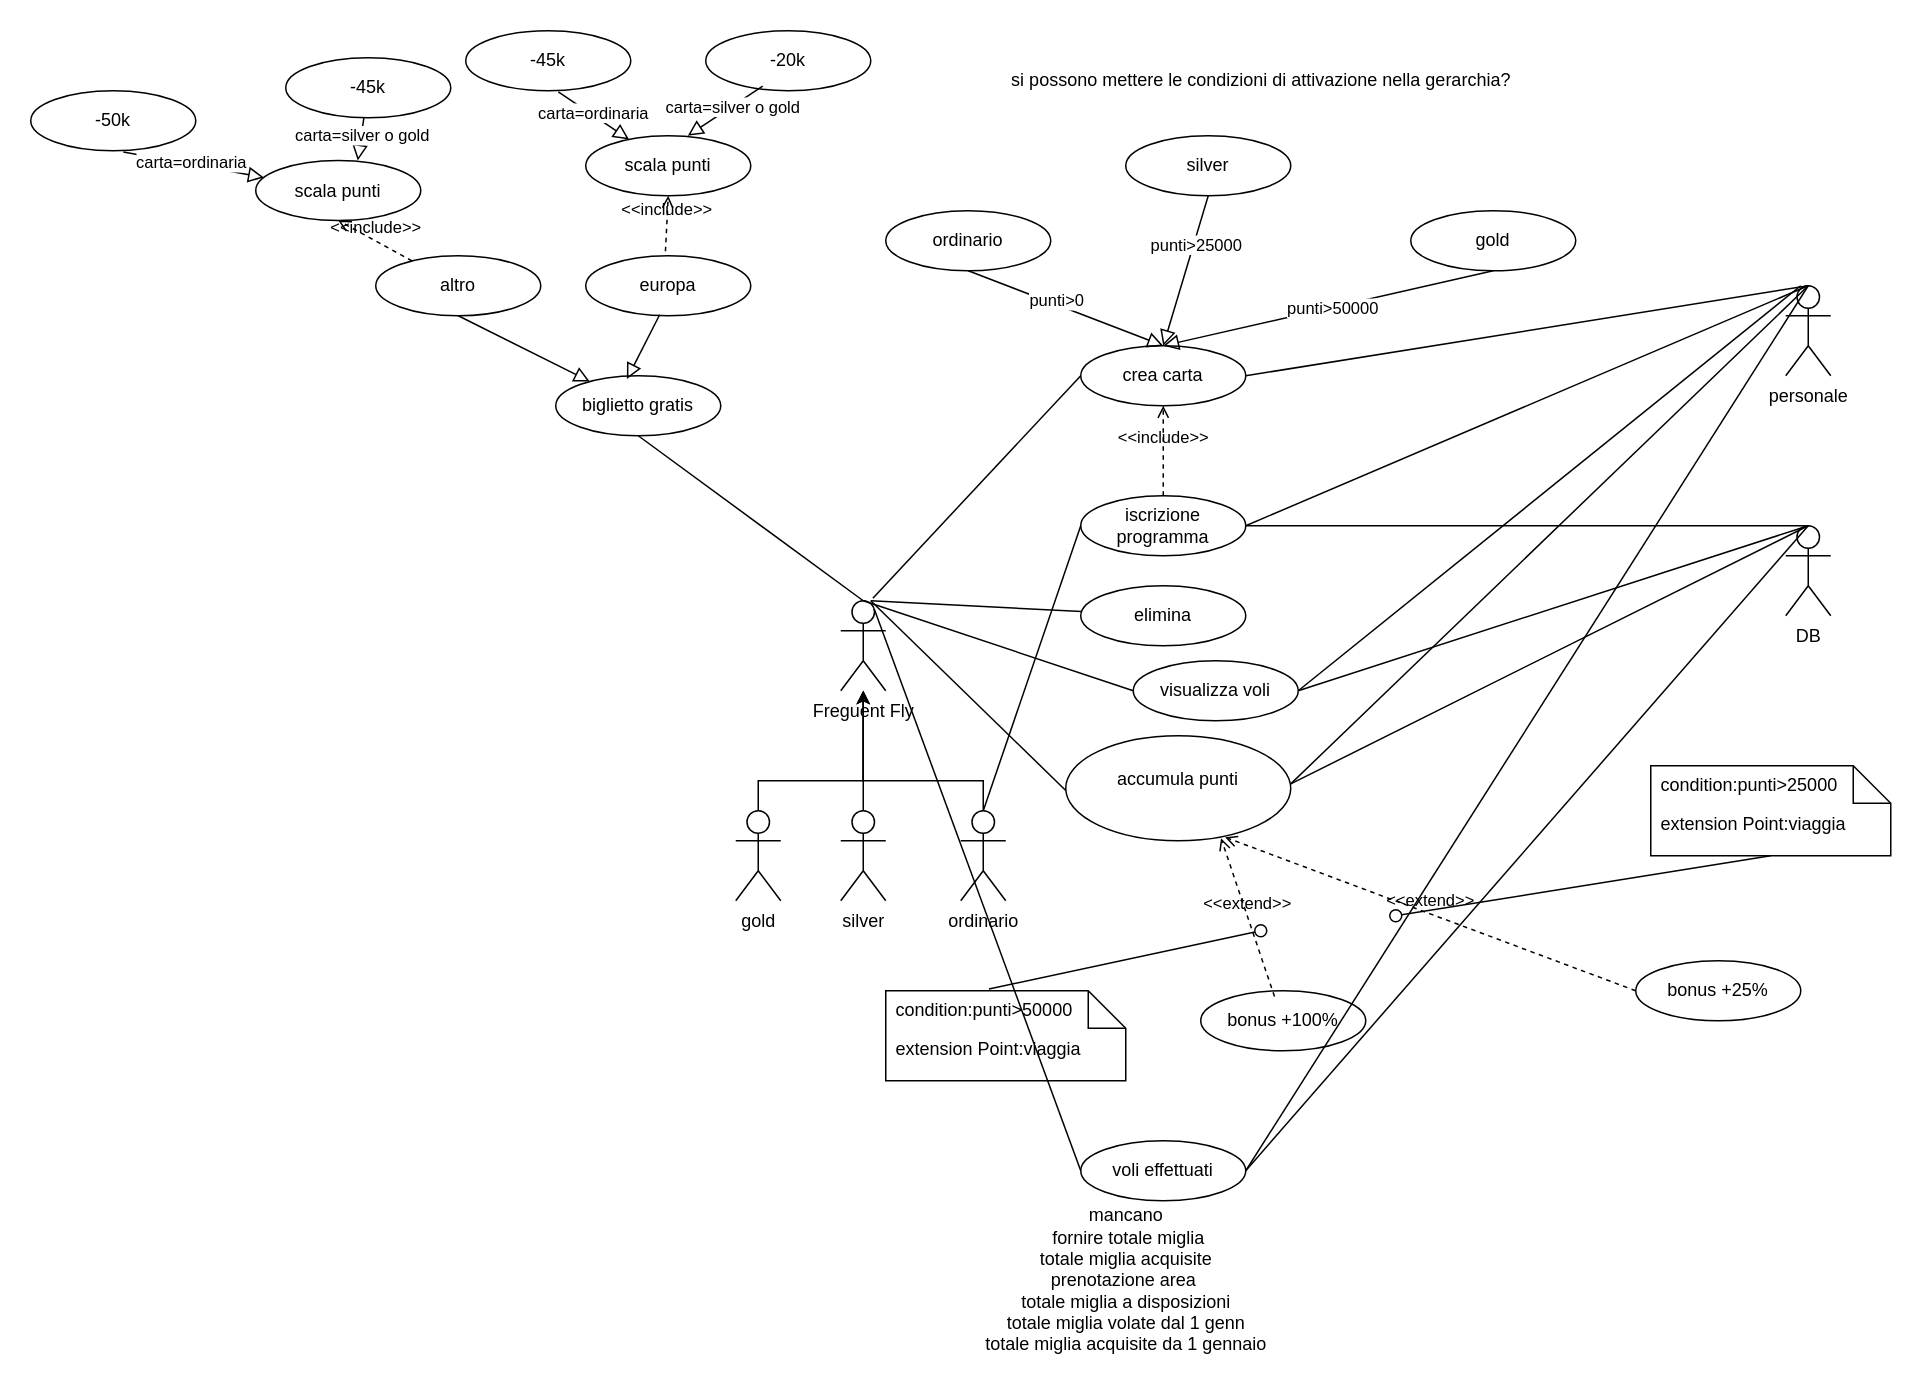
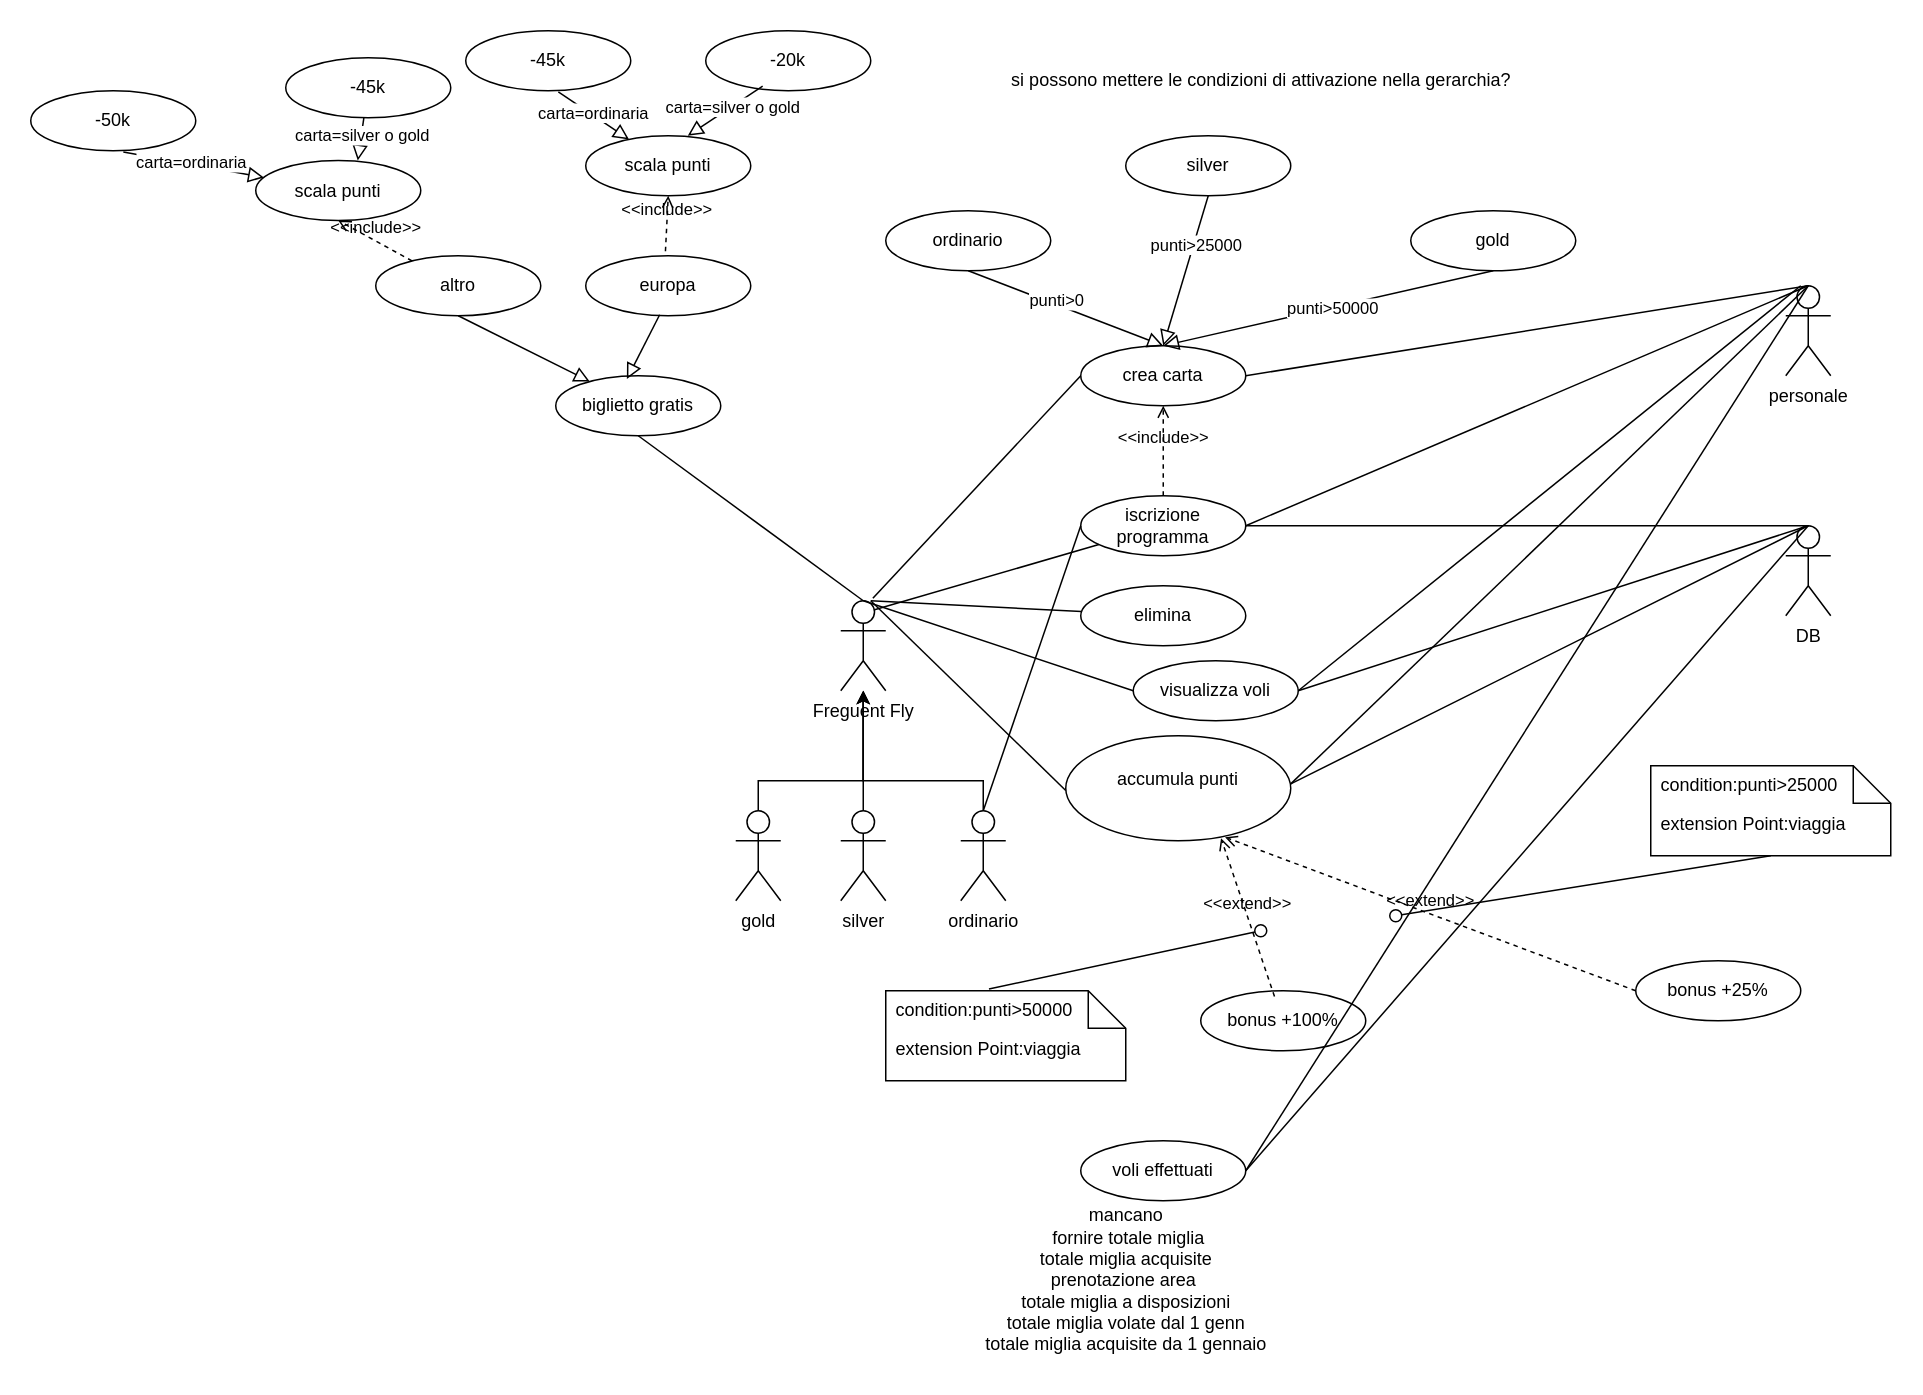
edge "Freguent Fly" -- "voli effettuati": now "Freguent Fly" -- "iscrizione programma"
